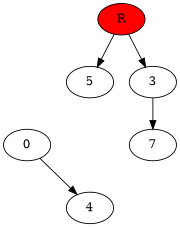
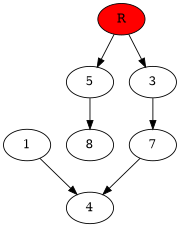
node "0": label "0" -> "1"
node "8": added
edge "7" -> "4": added
